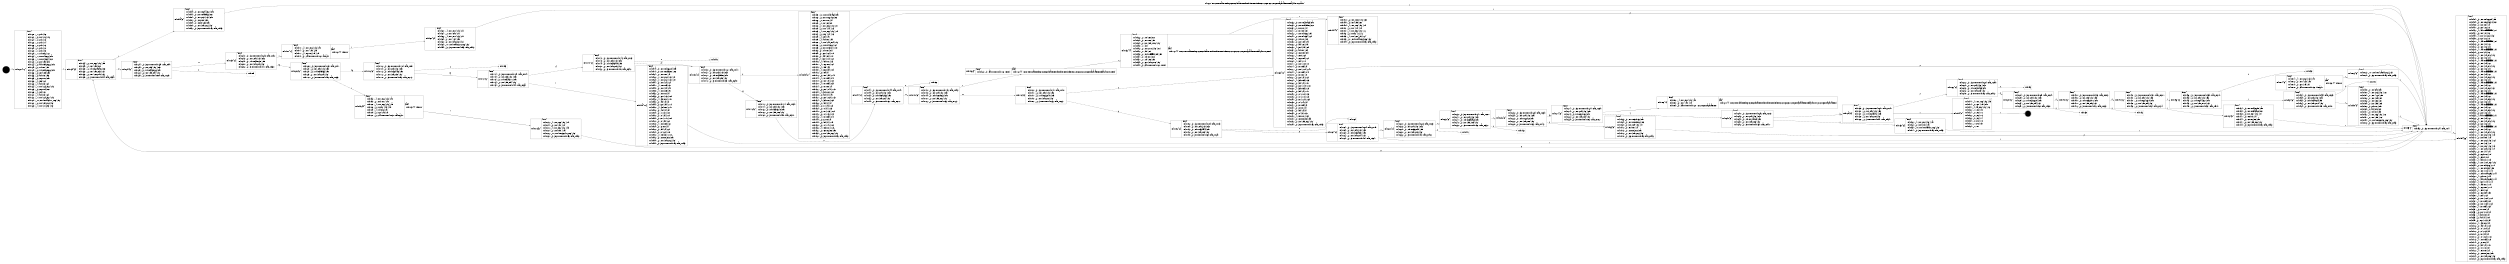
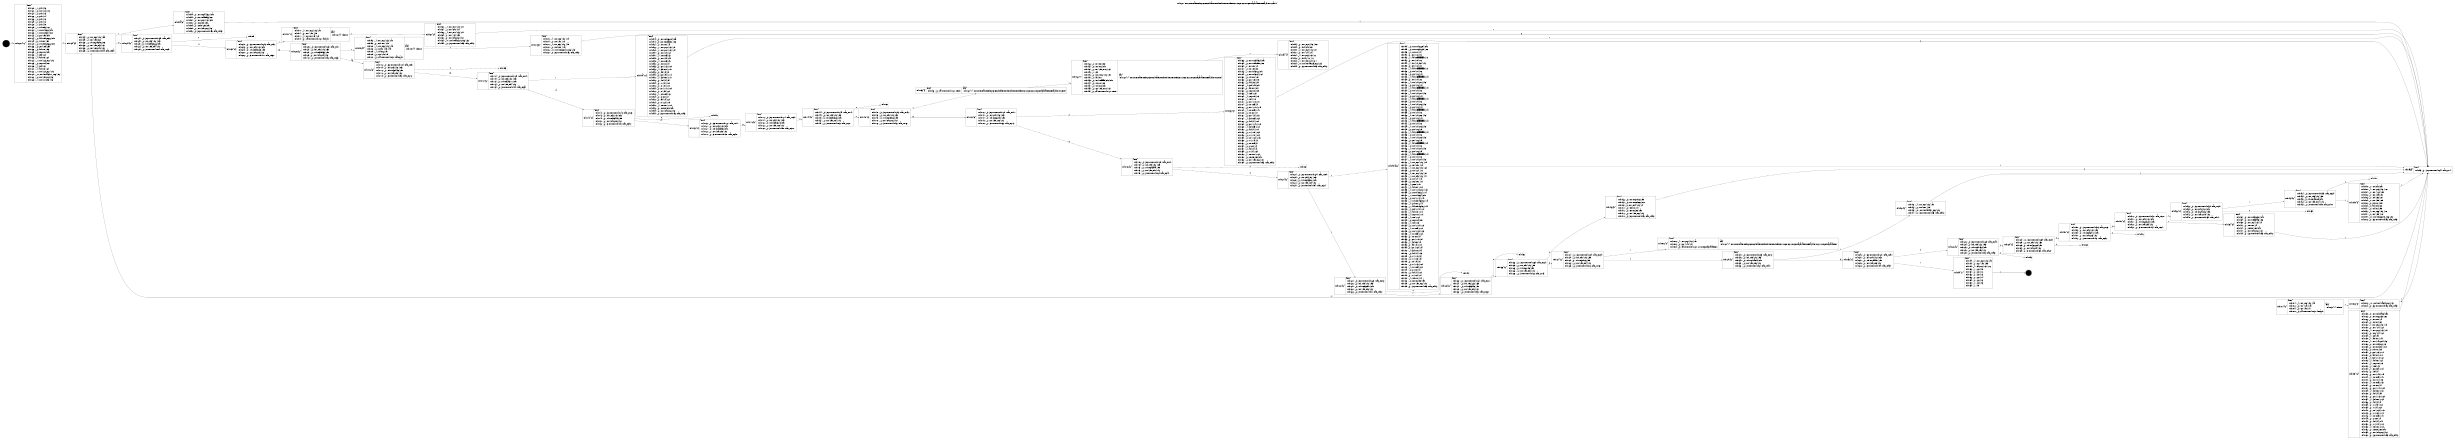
edge "0x40175c [28]" -> "0x401cbe [167]": removed, label "2"
edge "0x401ff3 [5]" -> "0x4019e4 [336]": reversed
